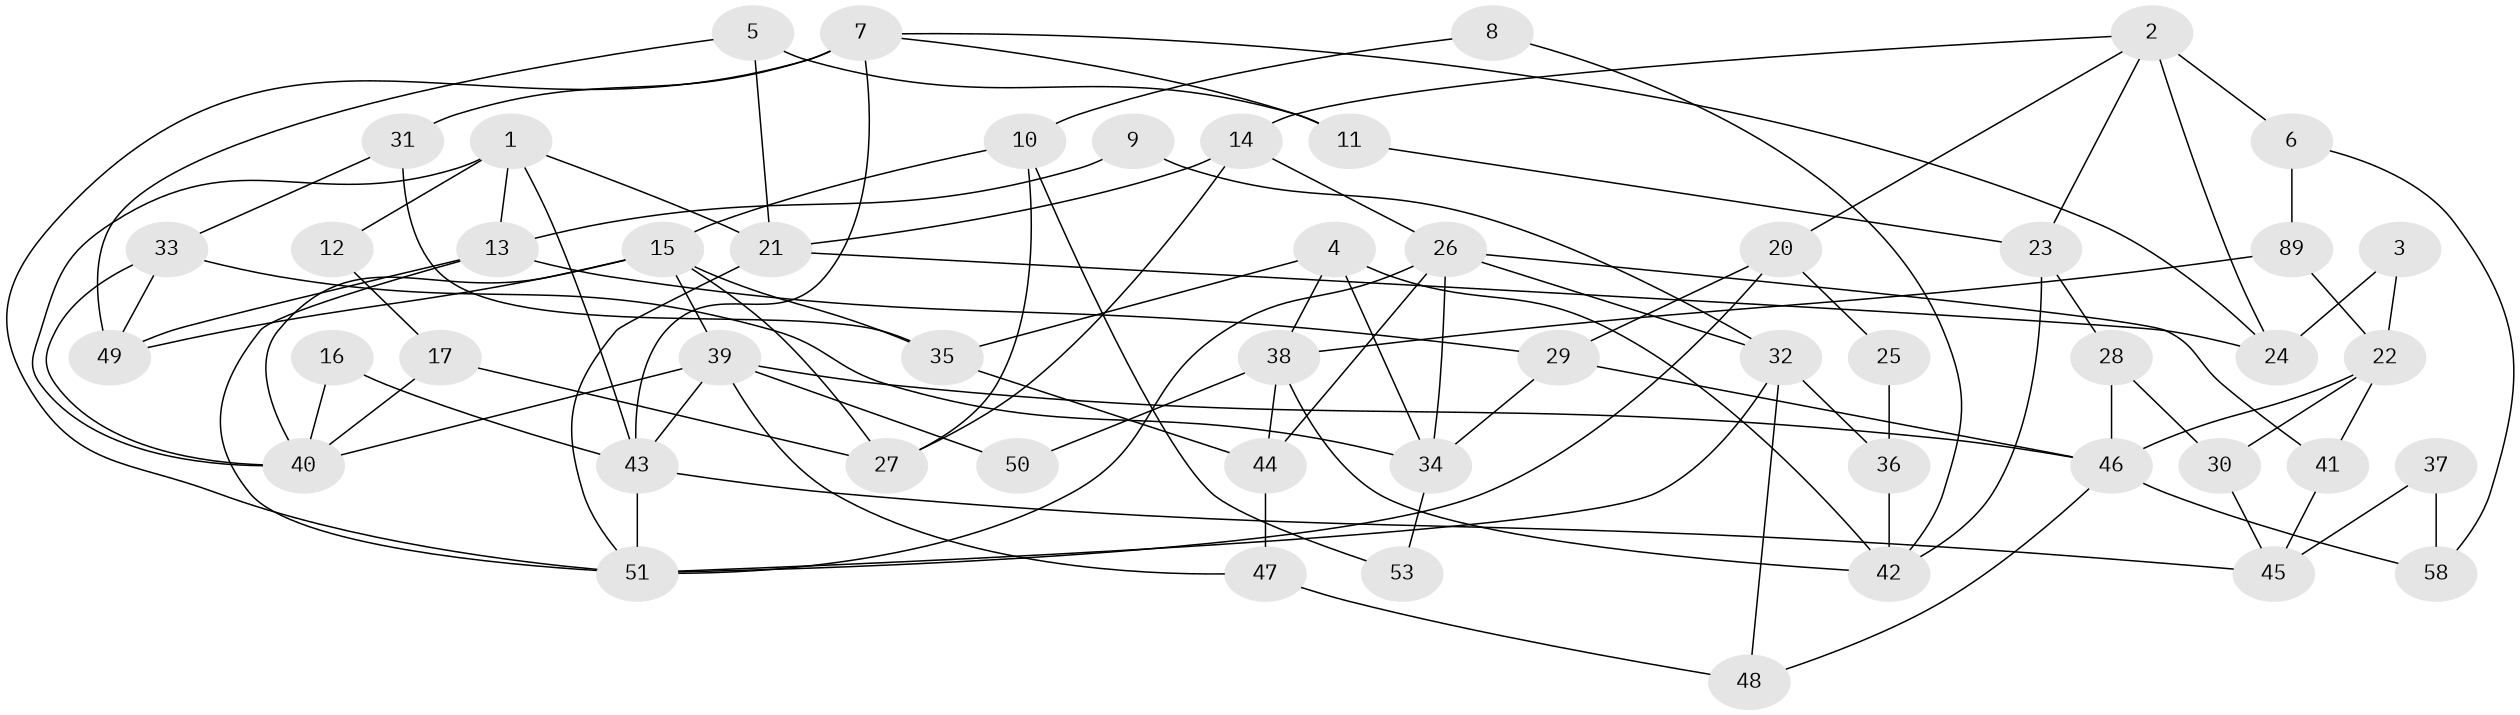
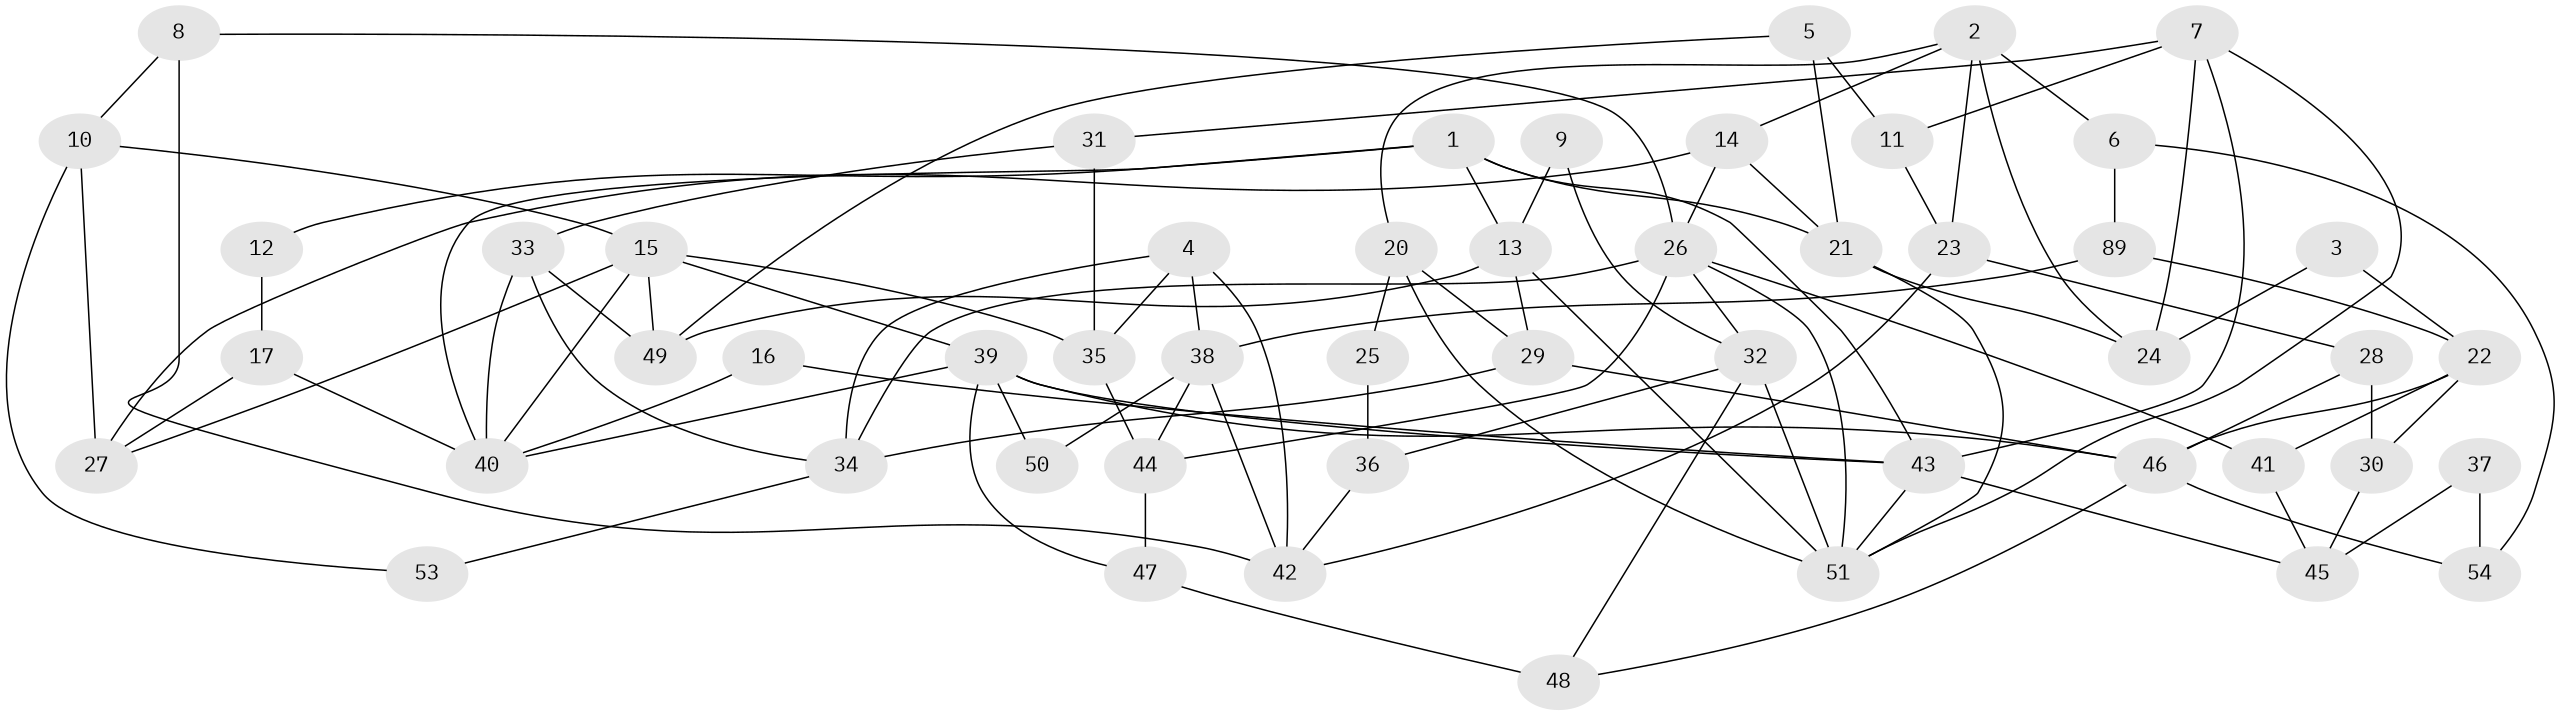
edge "8" -- "26": added
node "58": label "58" -> "54"
